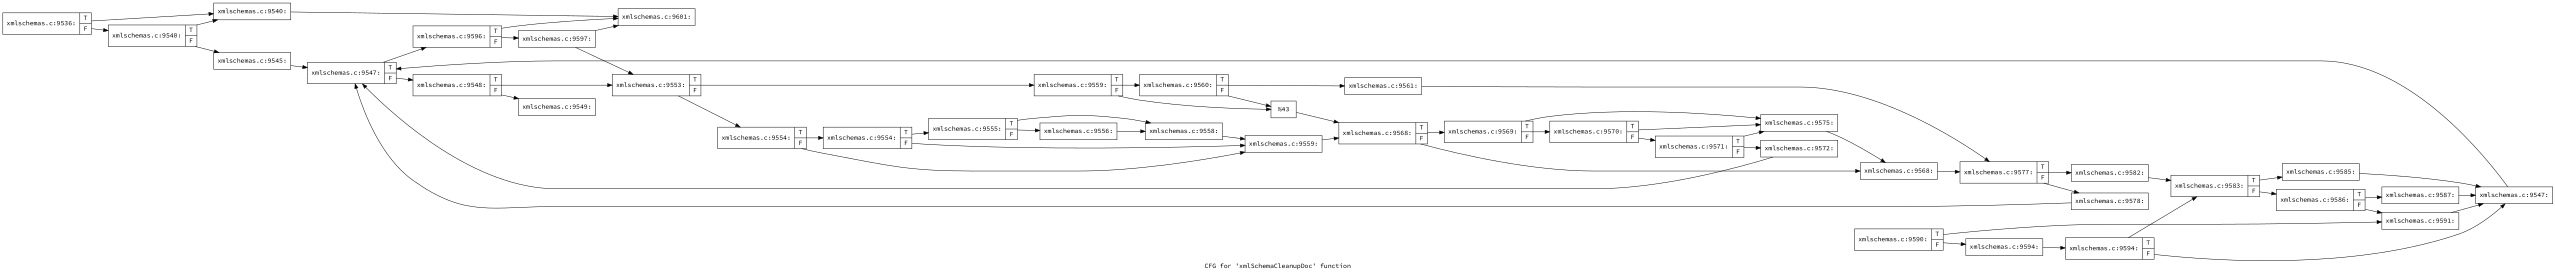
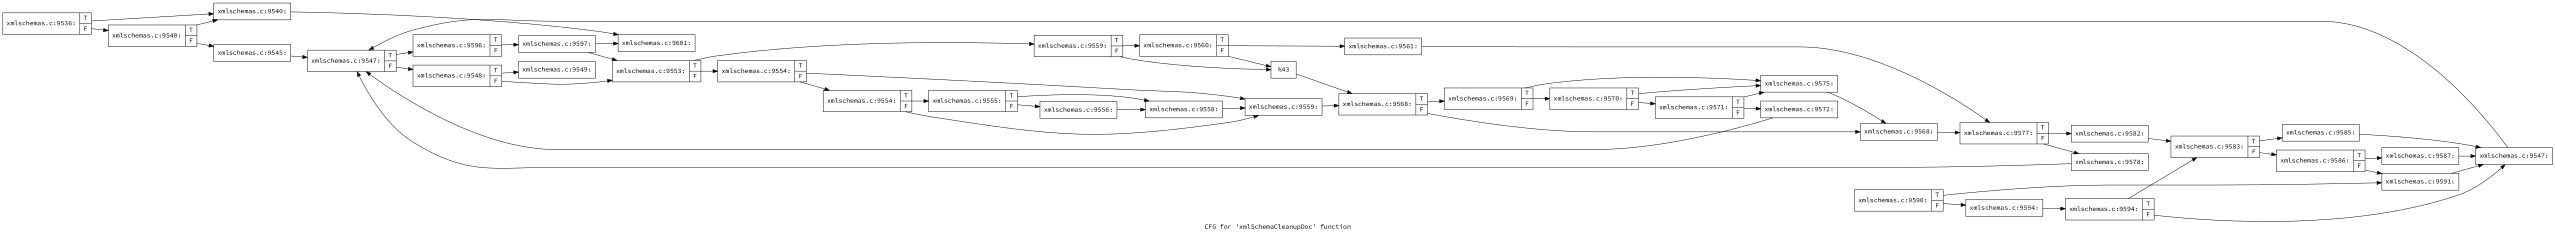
edge "xmlschemas.c:9596:" -> "xmlschemas.c:9601:": removed
